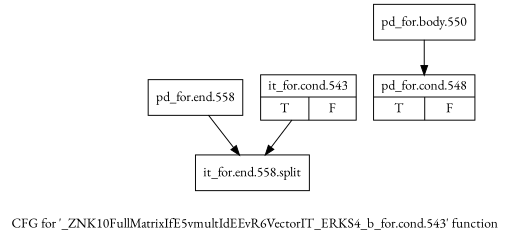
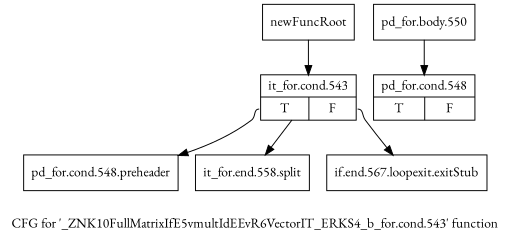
node "newFuncRoot": added
node "pd_for.end.558": removed
node "pd_for.cond.548.preheader": added
node "if.end.567.loopexit.exitStub": added
